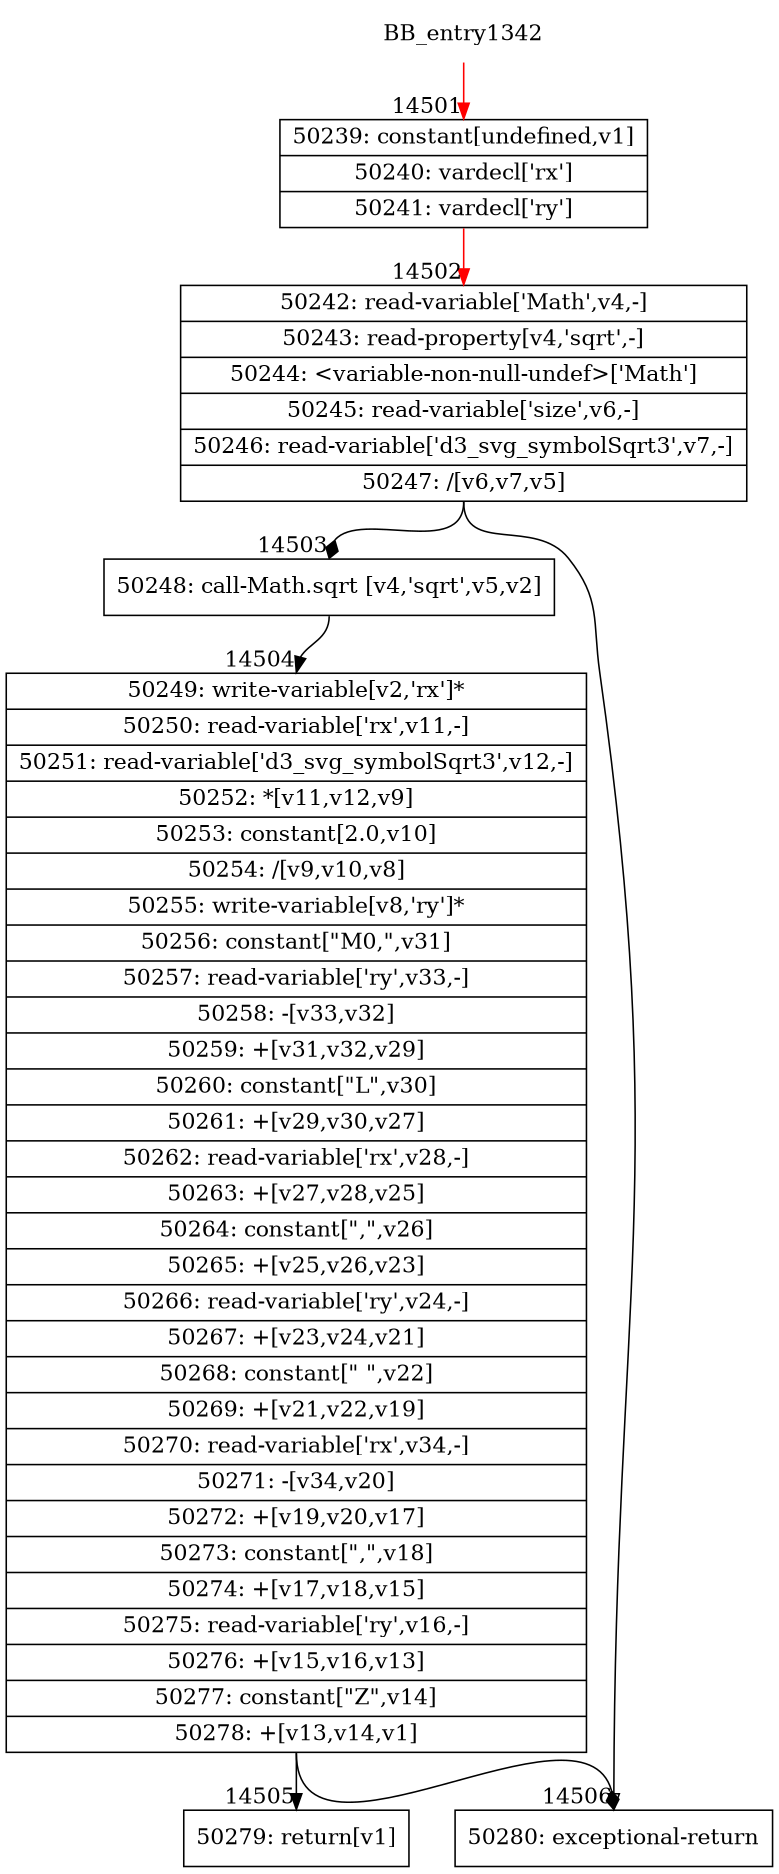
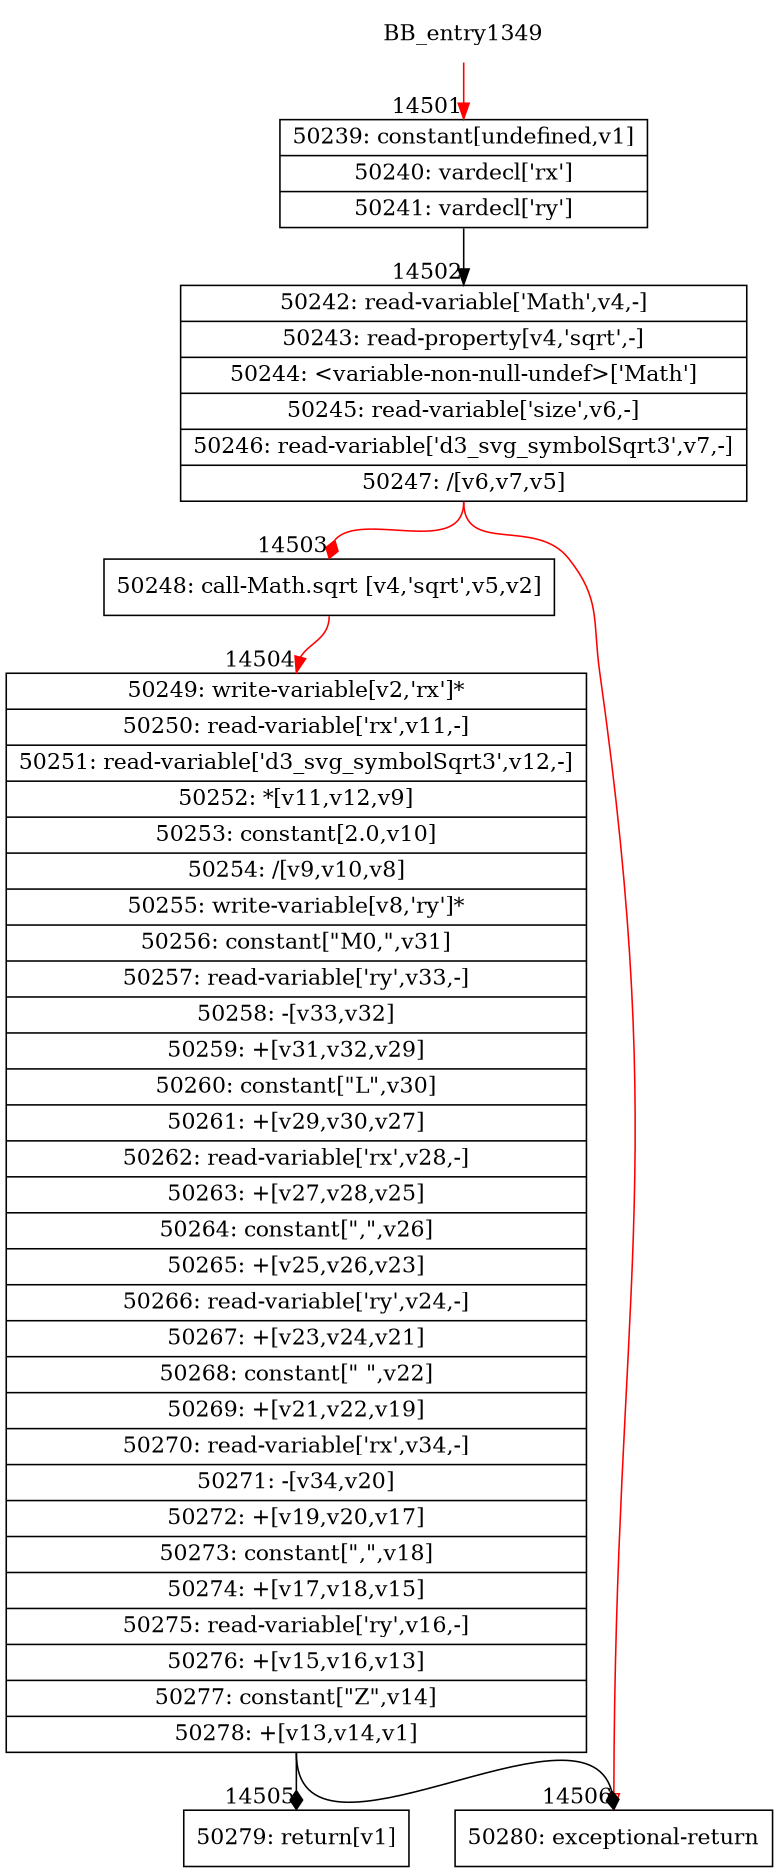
node "BB_entry1342": label "BB_entry1342" -> "BB_entry1349"
edge "50239: constant[undefined,v1]" -> "50242: read-variable['Math',v4,-]": color red -> black
edge "50242: read-variable['Math',v4,-]" -> "50248: call-Math.sqrt [v4,'sqrt',v5,v2]": color black -> red
edge "50248: call-Math.sqrt [v4,'sqrt',v5,v2]" -> "50249: write-variable[v2,'rx']*": color black -> red
edge "50242: read-variable['Math',v4,-]" -> "50280: exceptional-return": color black -> red
edge "50249: write-variable[v2,'rx']*" -> "50279: return[v1]": arrowhead normal -> diamond
